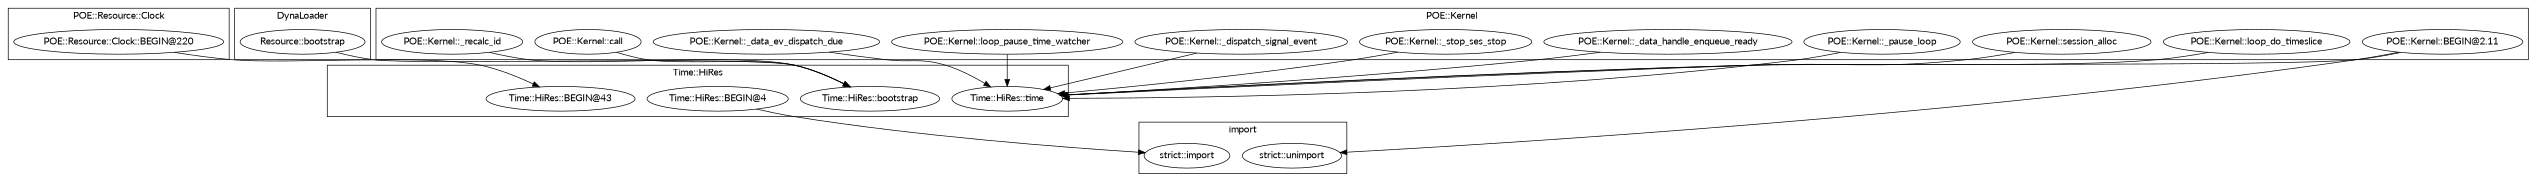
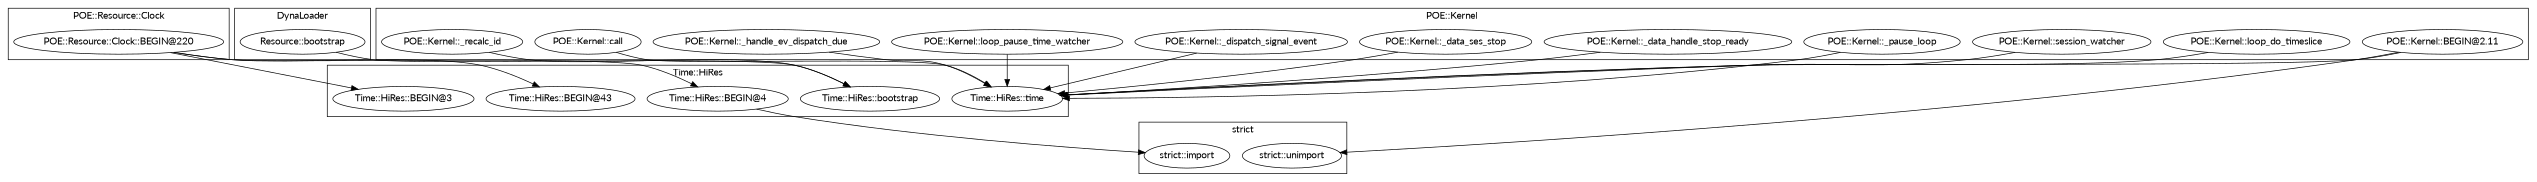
node "POE::Kernel::_data_ev_dispatch_due": label "POE::Kernel::_data_ev_dispatch_due" -> "POE::Kernel::_handle_ev_dispatch_due"
node "POE::Kernel::_stop_ses_stop": label "POE::Kernel::_stop_ses_stop" -> "POE::Kernel::_data_ses_stop"
node "POE::Kernel::_data_handle_enqueue_ready": label "POE::Kernel::_data_handle_enqueue_ready" -> "POE::Kernel::_data_handle_stop_ready"
node "POE::Kernel::session_alloc": label "POE::Kernel::session_alloc" -> "POE::Kernel::session_watcher"
edge "POE::Resource::Clock::BEGIN@220" -> "Time::HiRes::BEGIN@4": added
edge "POE::Kernel::call" -> "Time::HiRes::bootstrap": now "POE::Kernel::call" -> "Time::HiRes::time"
node "Time::HiRes::BEGIN@3": added
cluster "import": label "import" -> "strict"
